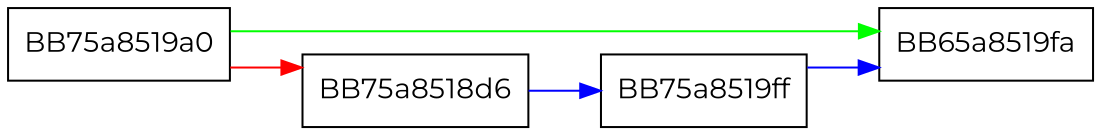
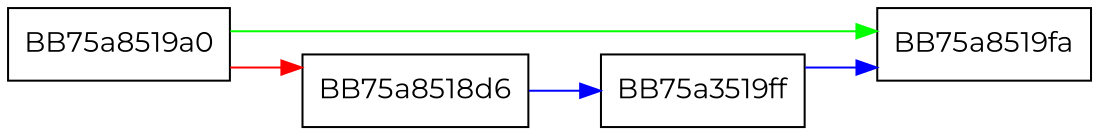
node "BB65a8519fa": label "BB65a8519fa" -> "BB75a8519fa"
node "BB75a8519ff": label "BB75a8519ff" -> "BB75a3519ff"
